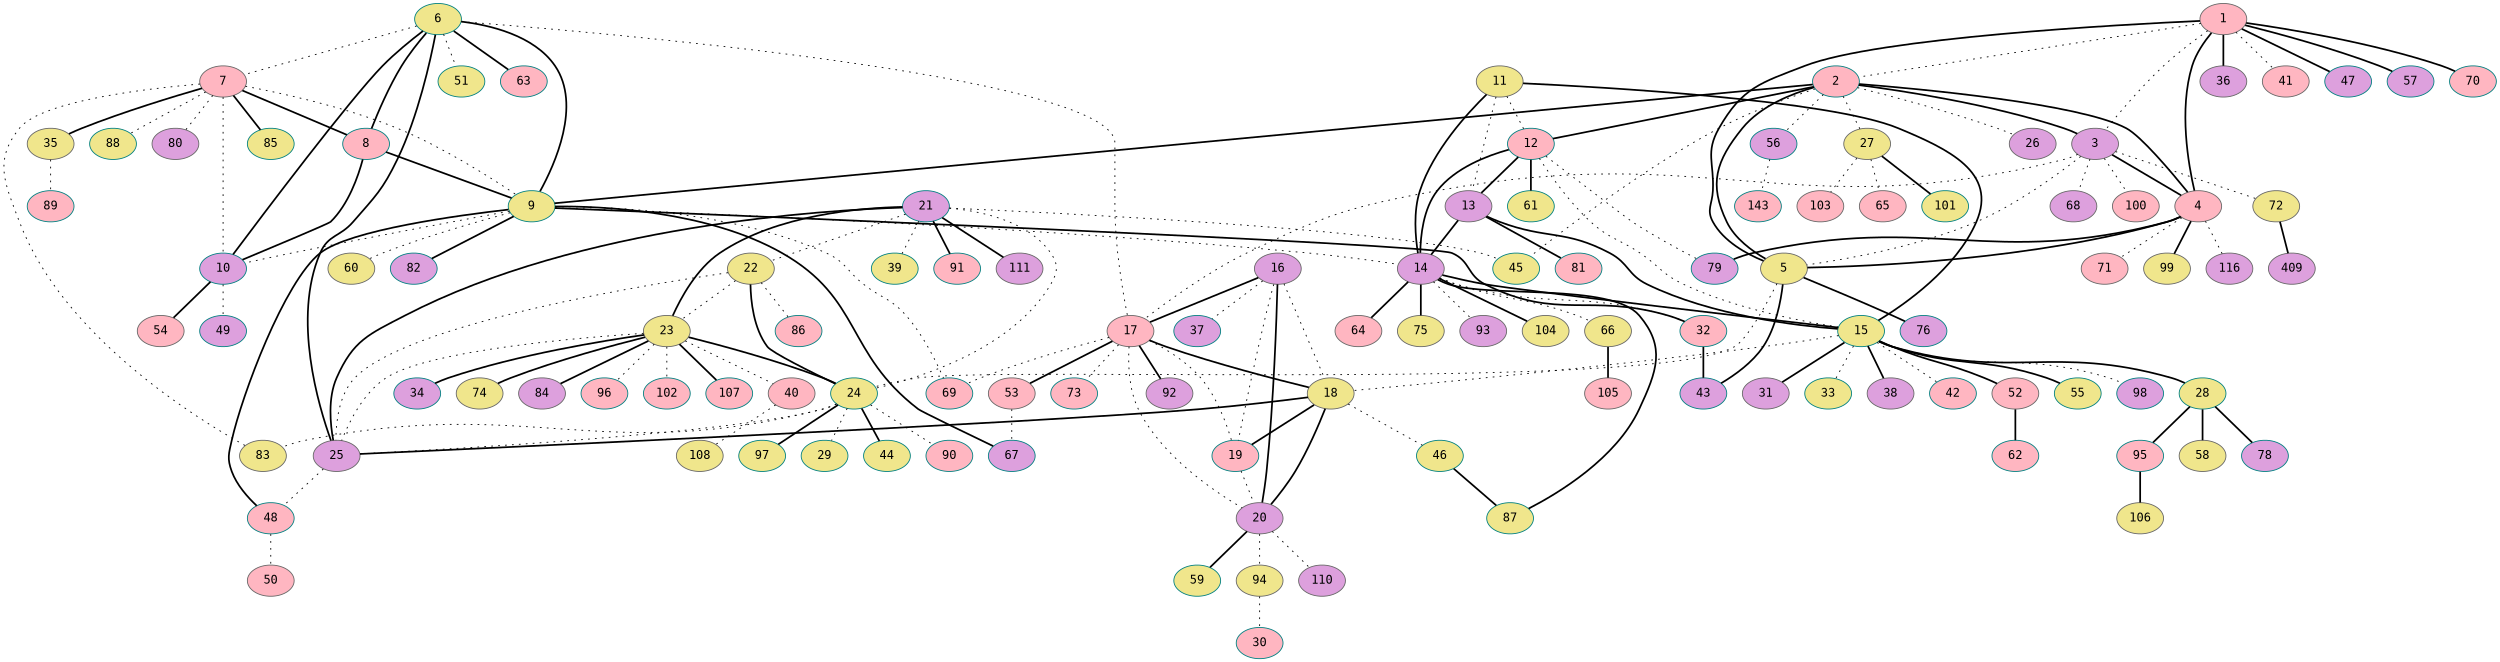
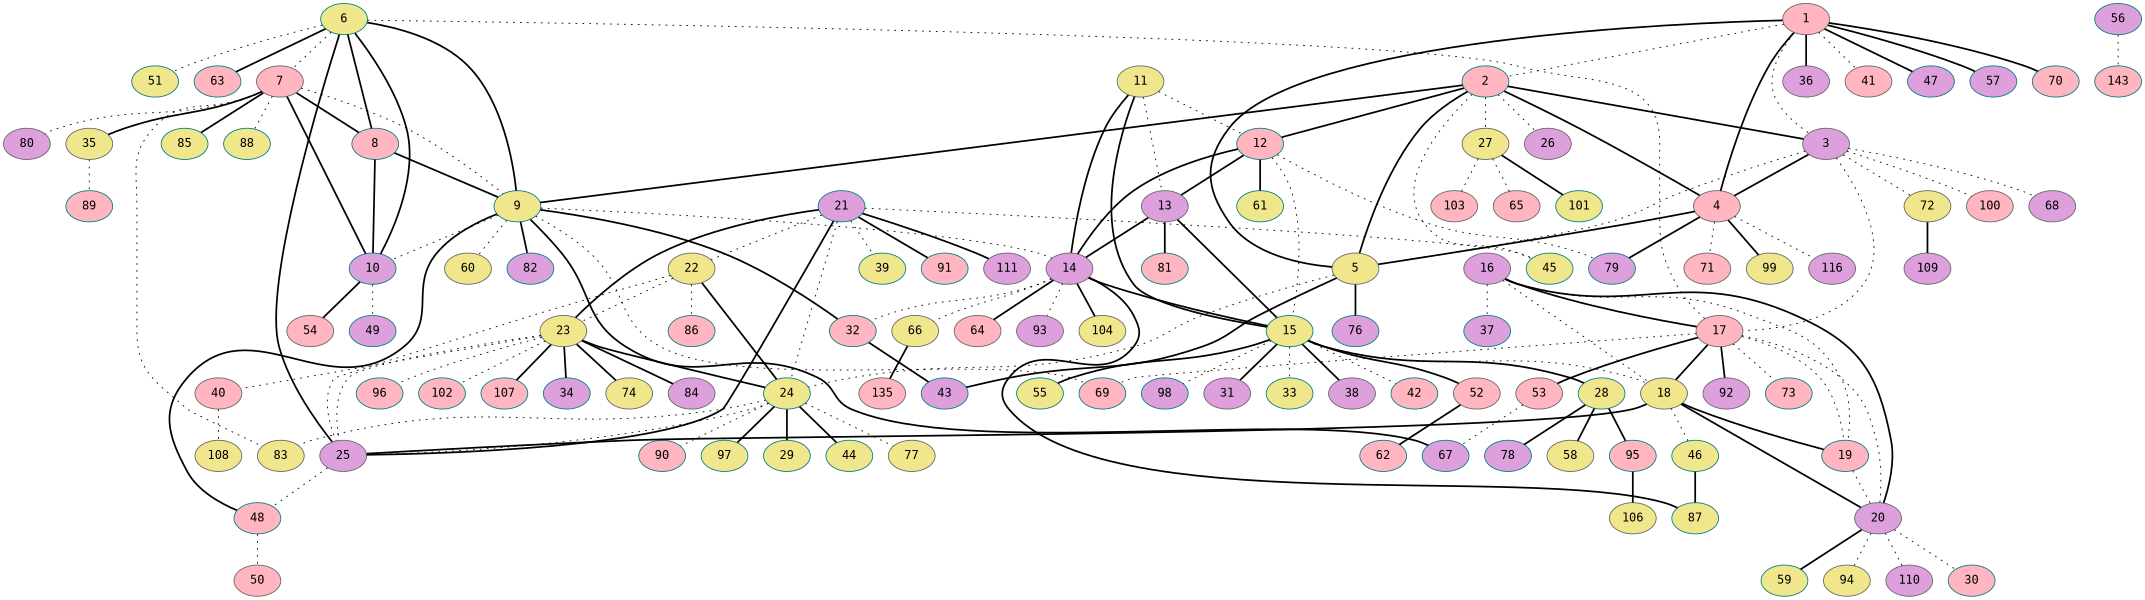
edge "2" -- "56": removed
edge "7" -- "10": style dotted -> bold
node "409": label "409" -> "109"
node "75": removed
node "105": label "105" -> "135"
edge "24" -- "29": style dotted -> bold
node "77": added
edge "94" -- "30": now "20" -- "30"
